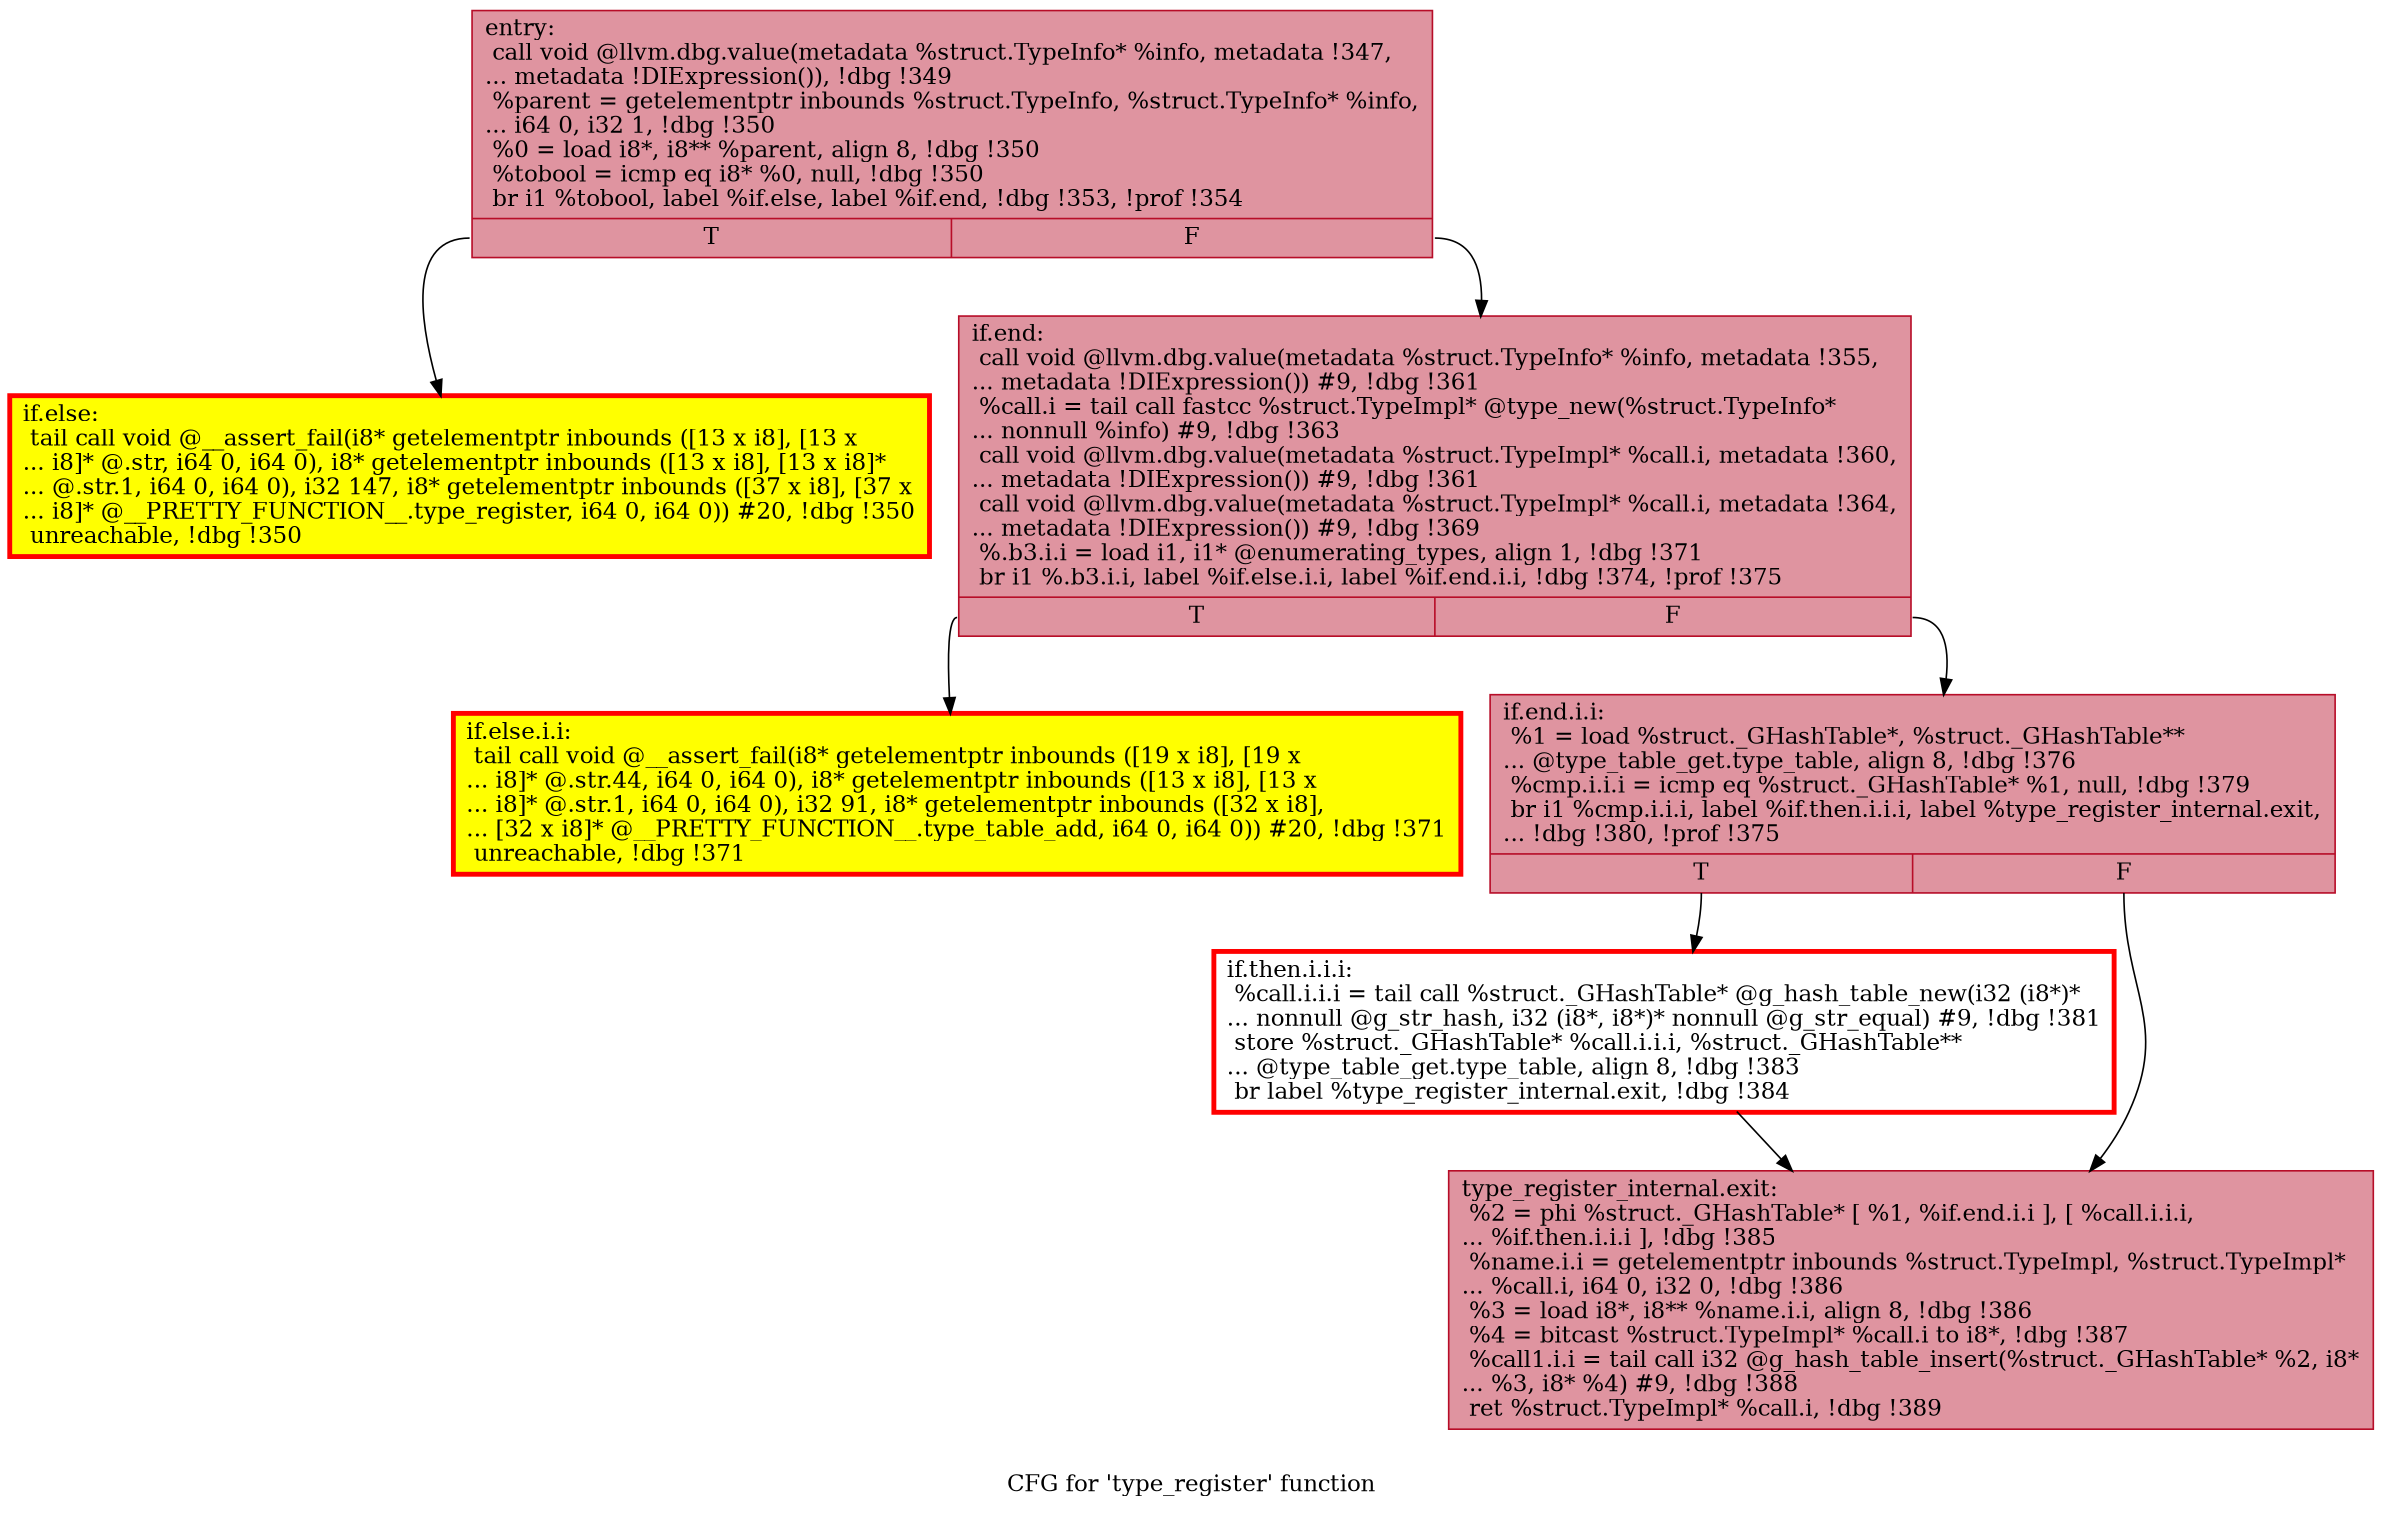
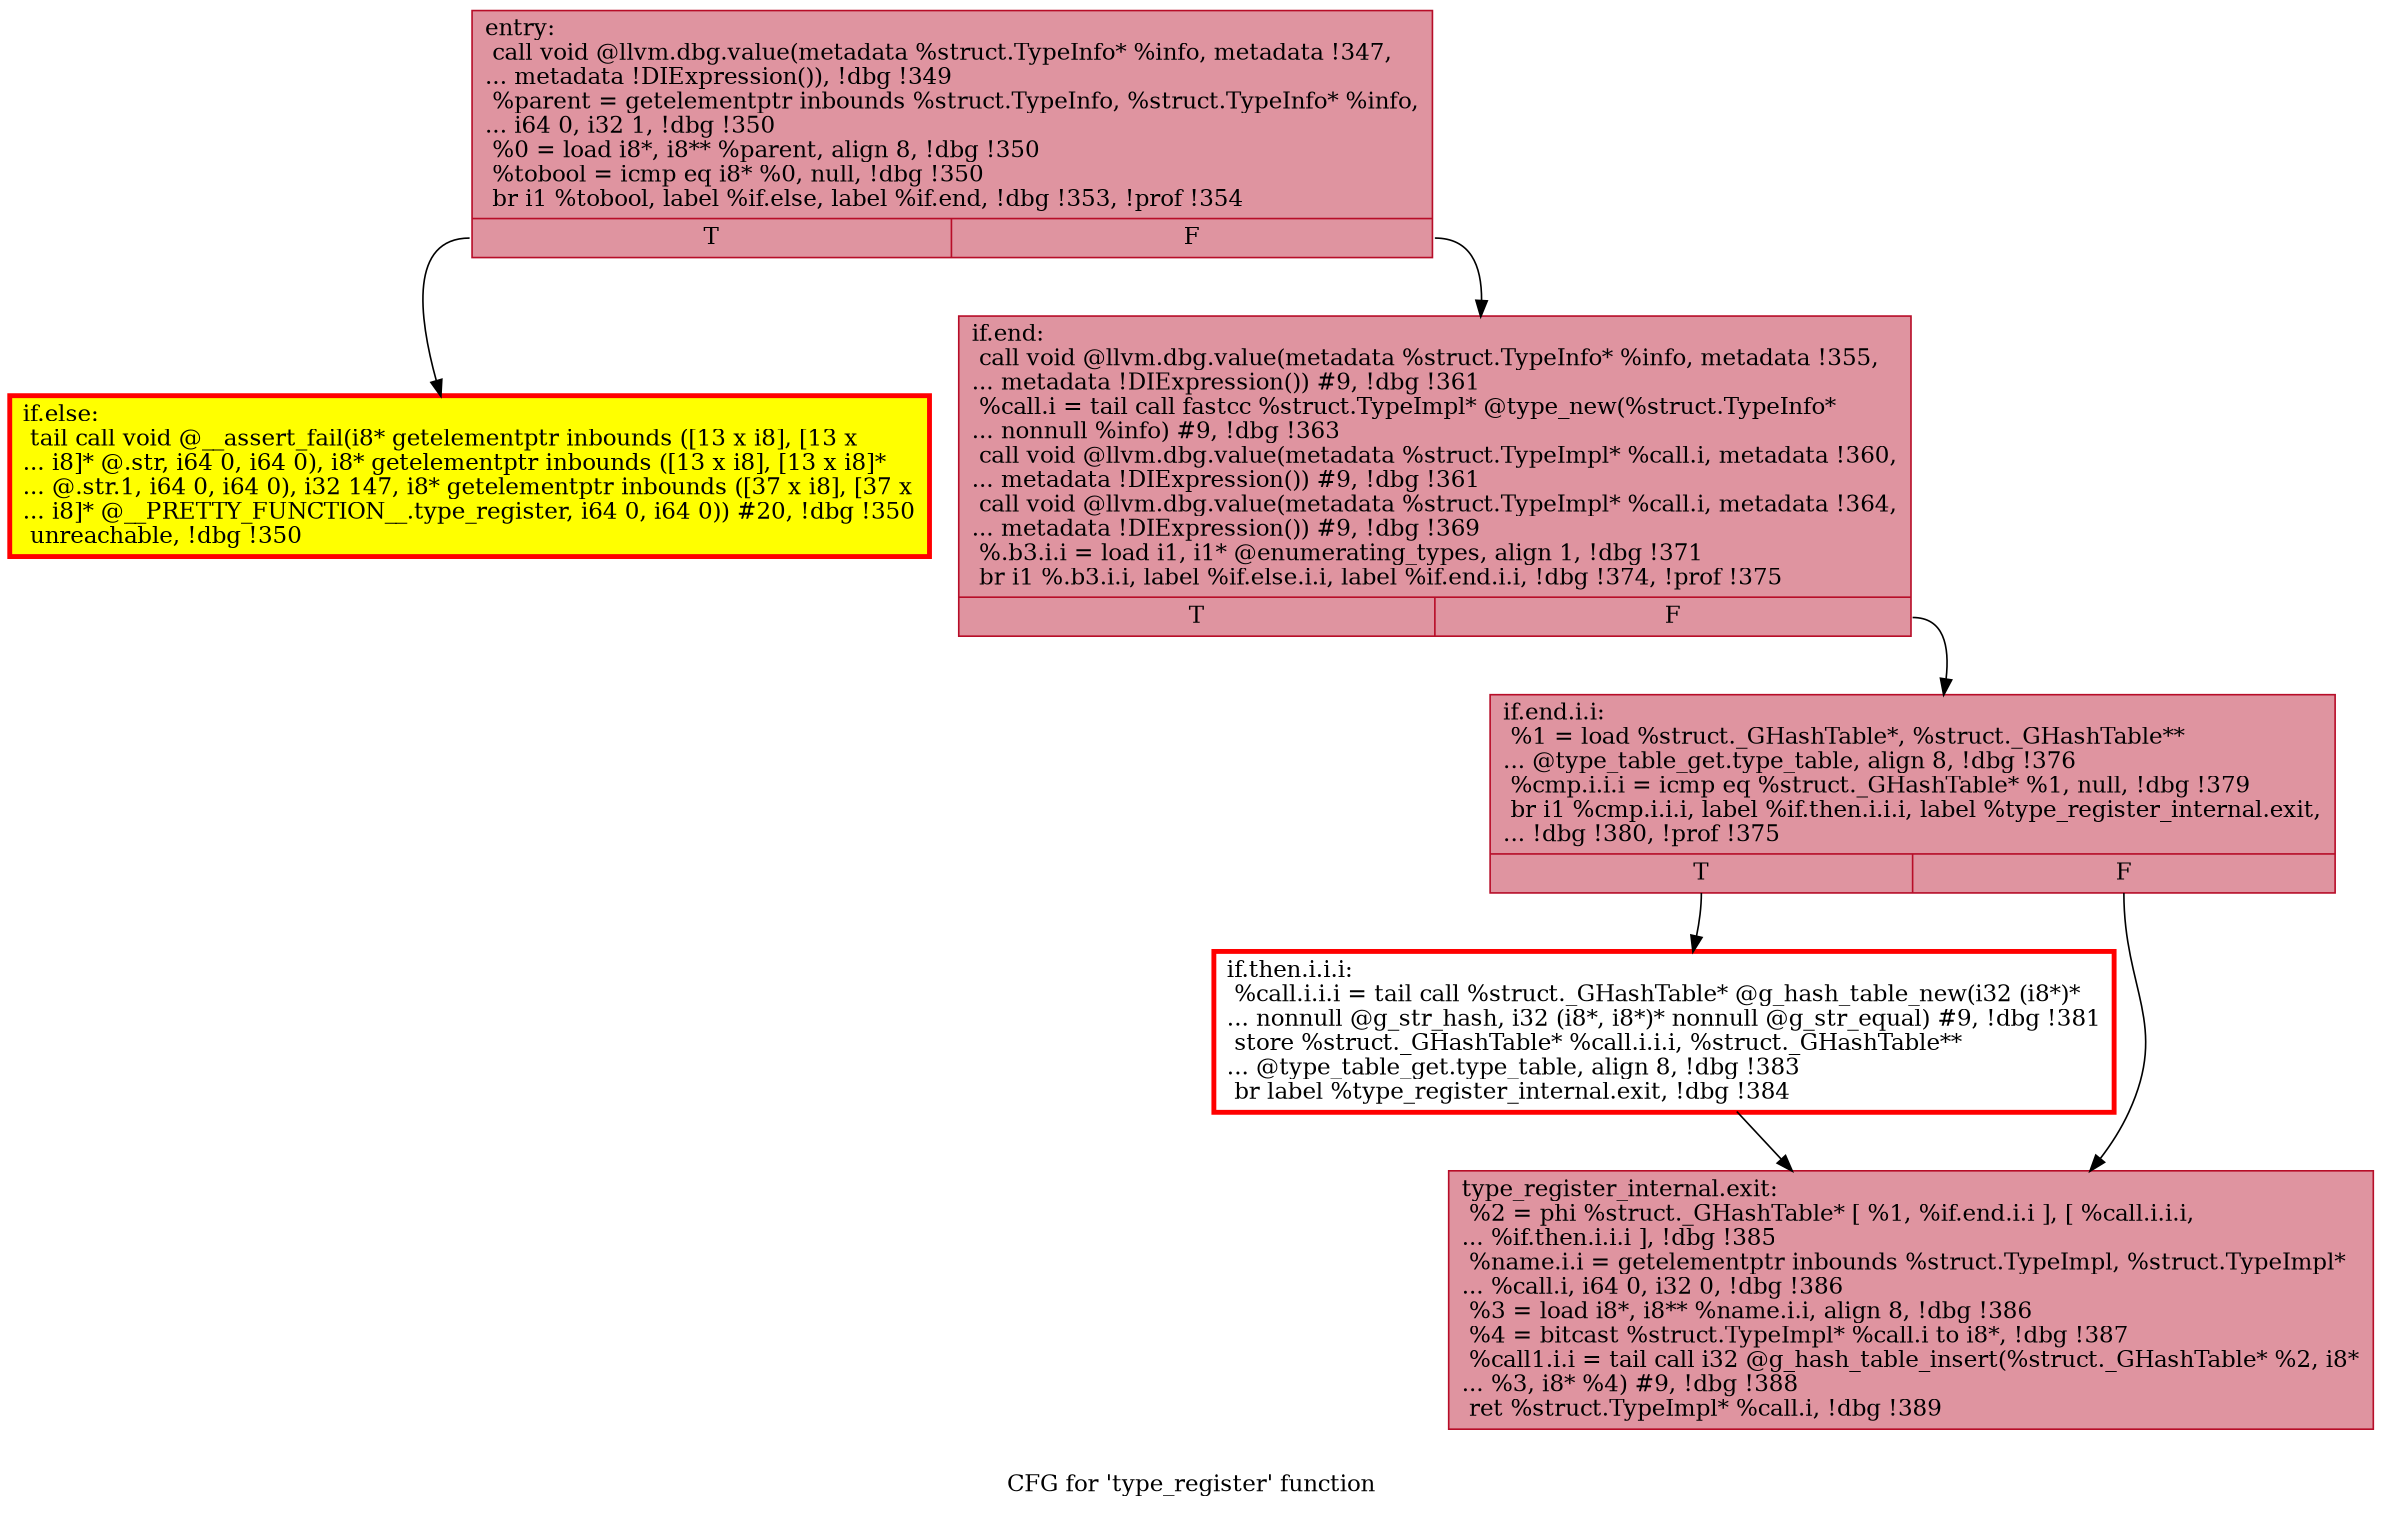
node "if.else.i.i:": removed
